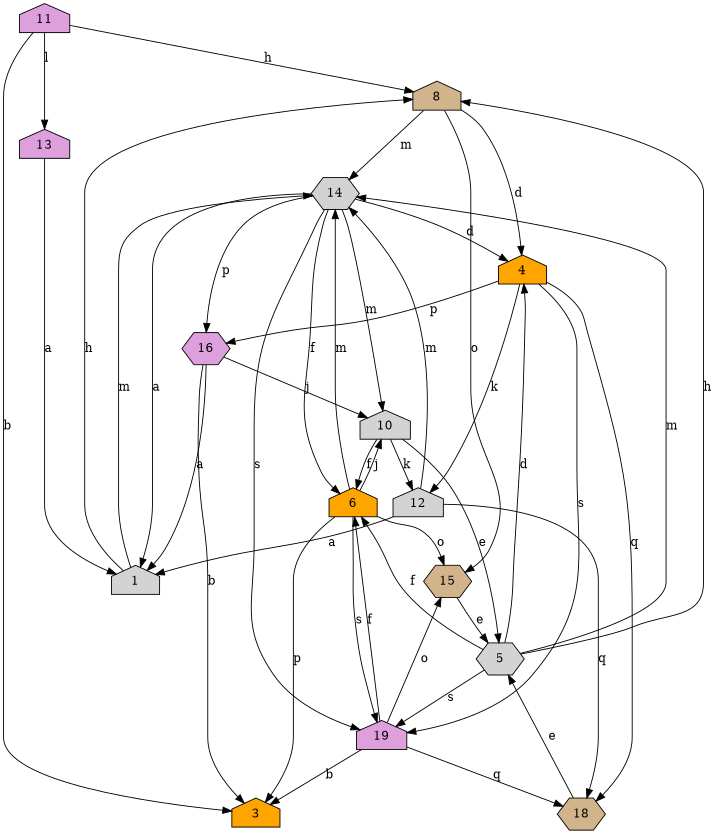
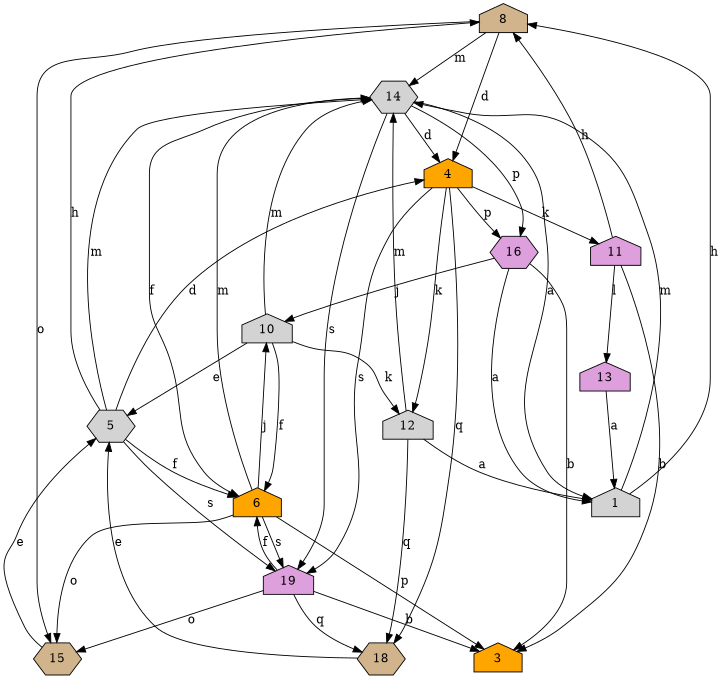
edge "4" -> "11": added, label "k"
edge "14" -> "10": reversed
